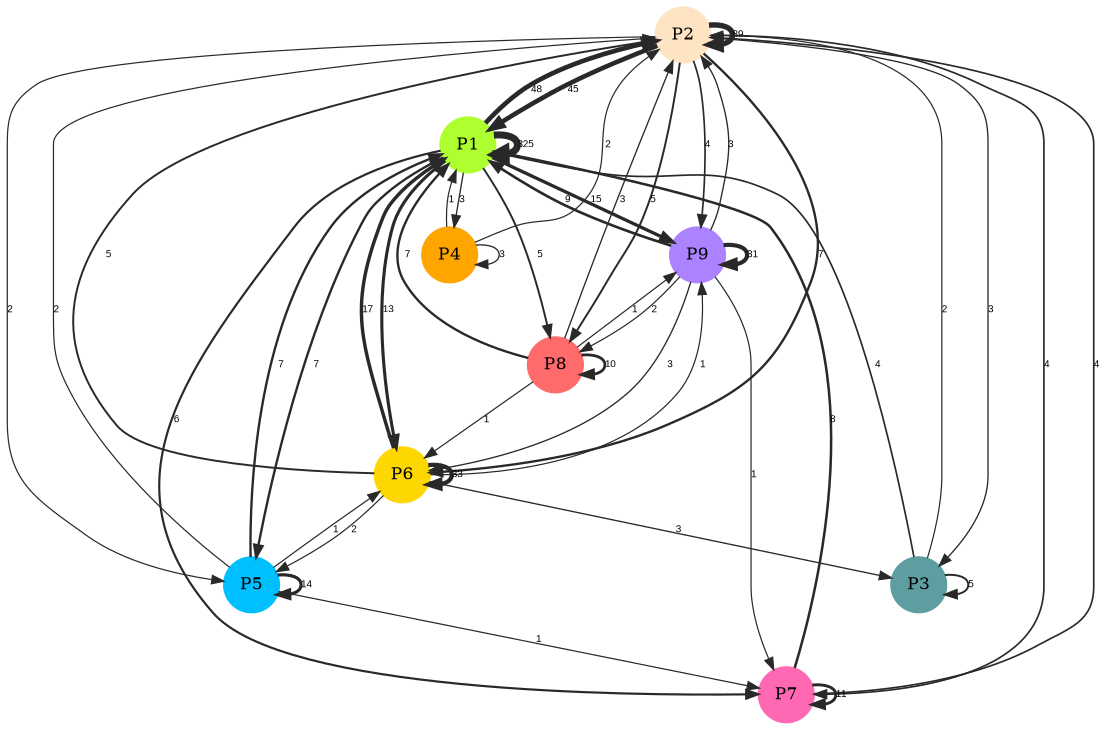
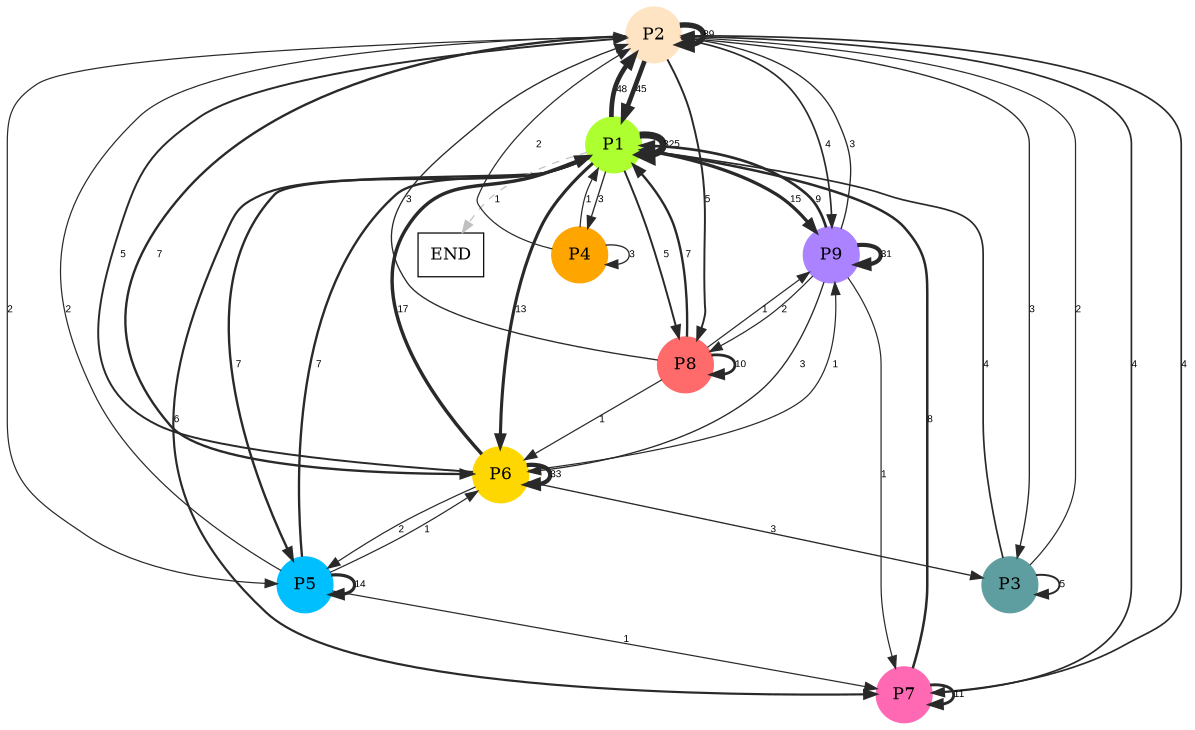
node "END": added
